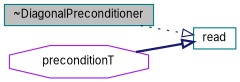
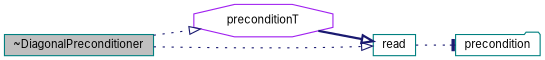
edge "~DiagonalPreconditioner" -> "preconditionT": added
node "precondition": added
